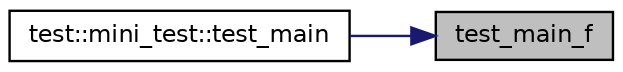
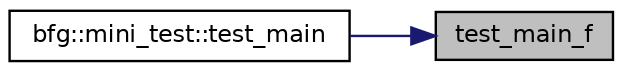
node "test::mini_test::test_main": label "test::mini_test::test_main" -> "bfg::mini_test::test_main"
